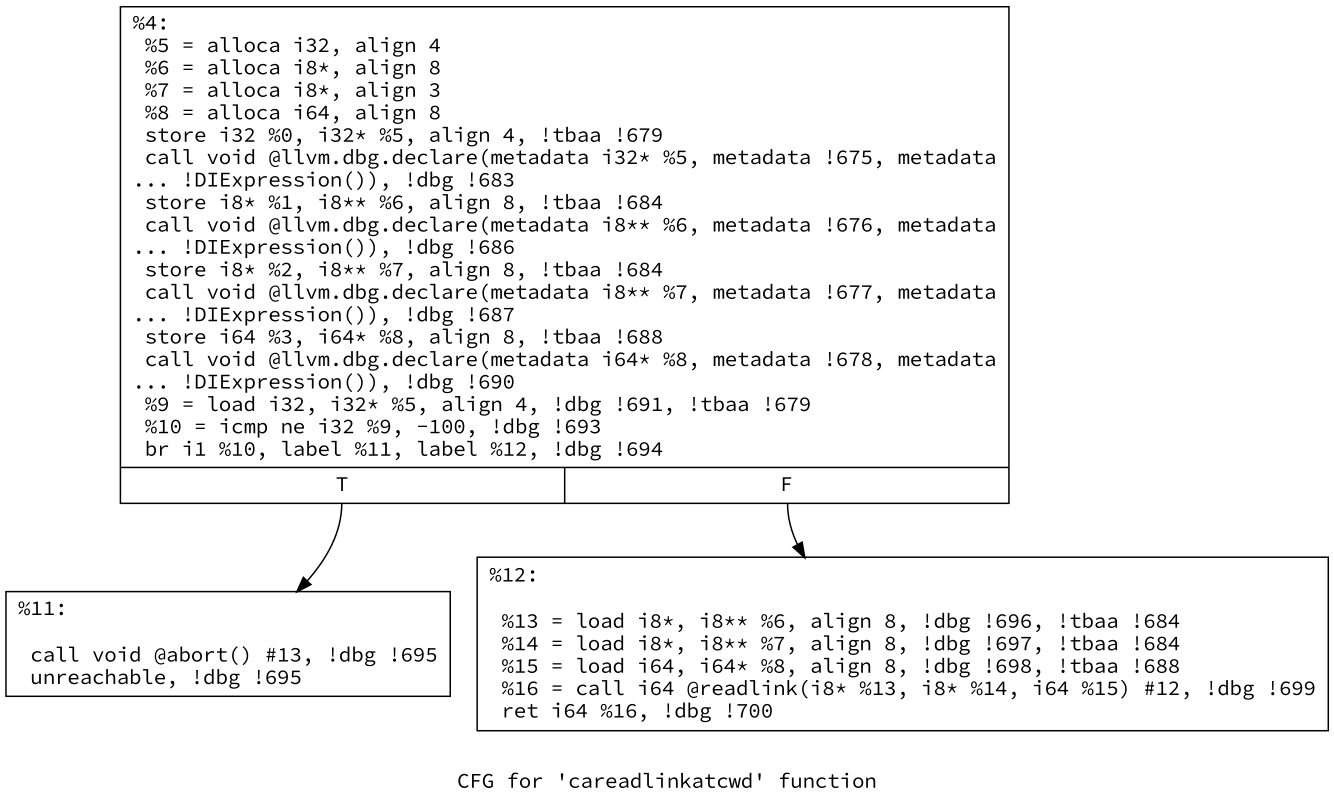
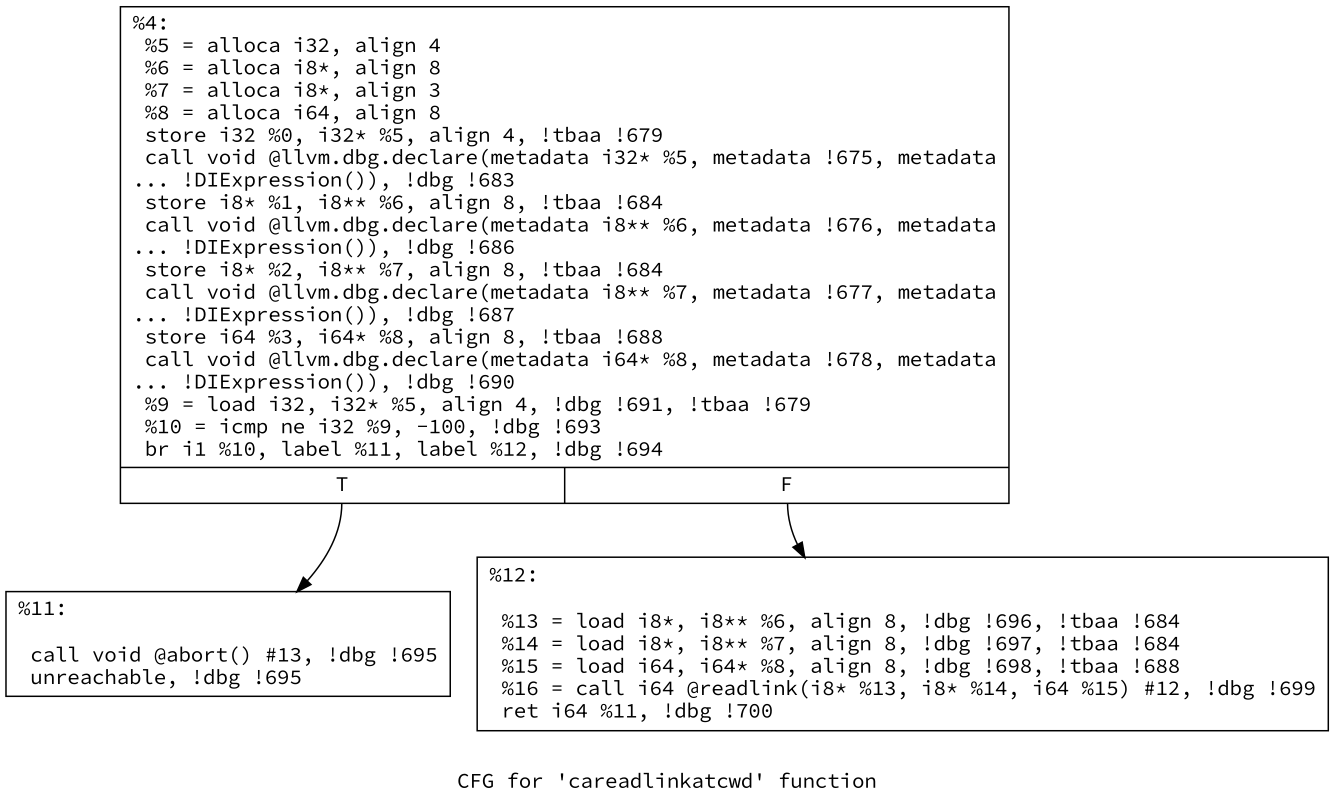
node "%12:": text "ret i64 %16, !dbg !700" -> "ret i64 %11, !dbg !700"
